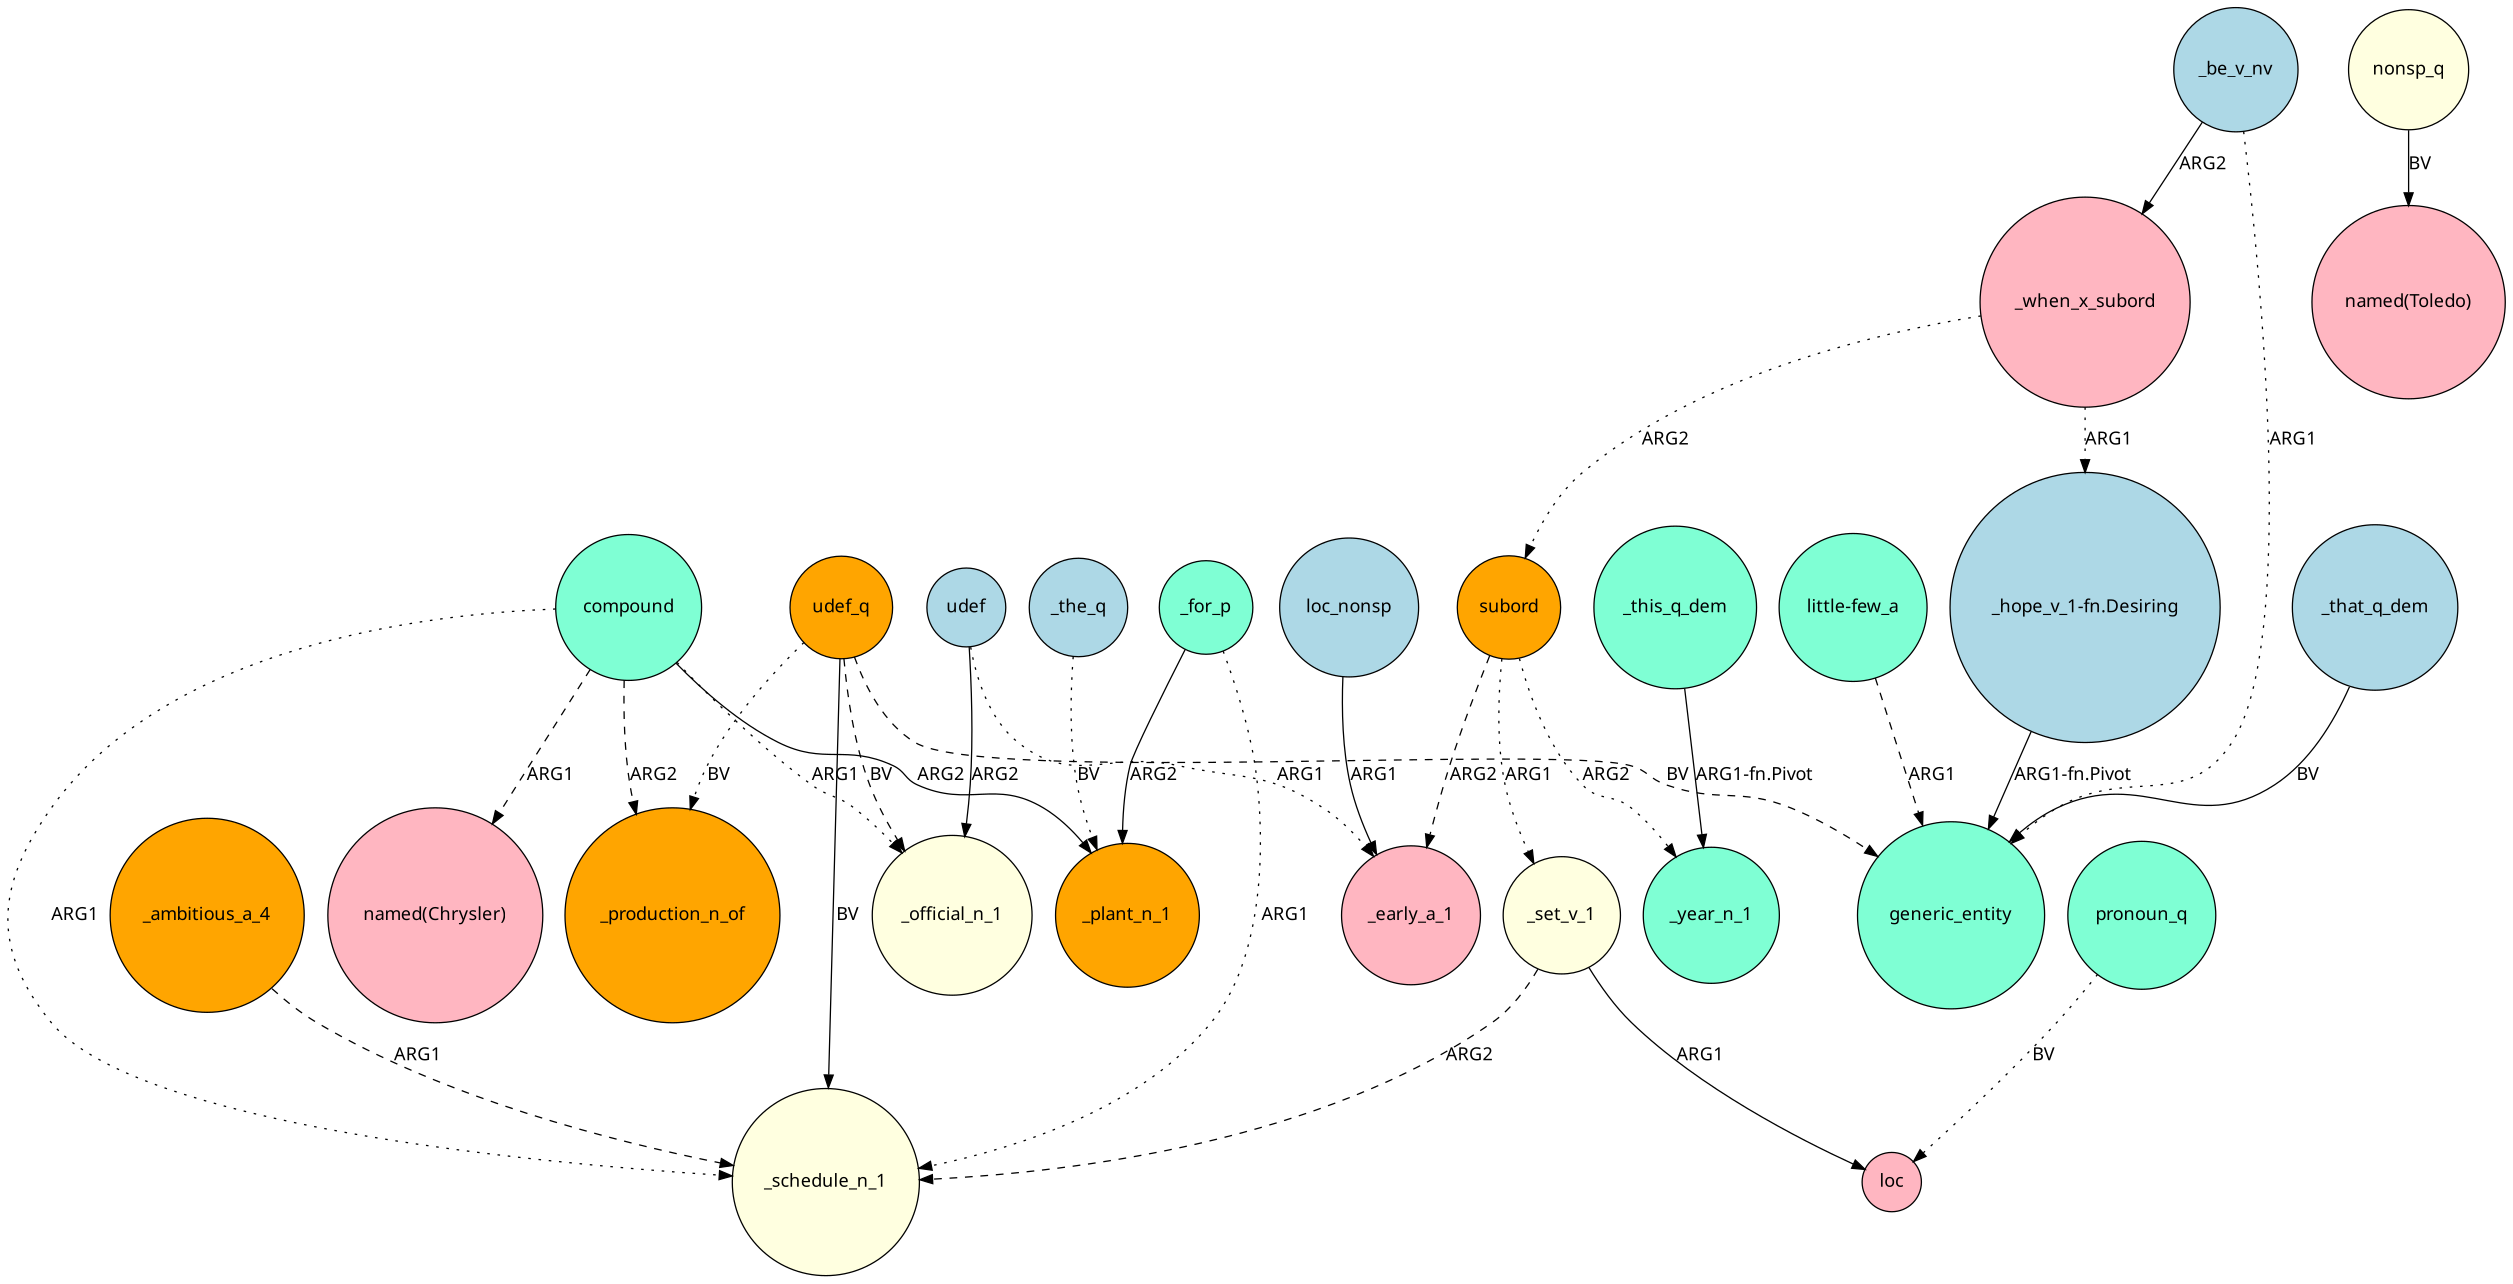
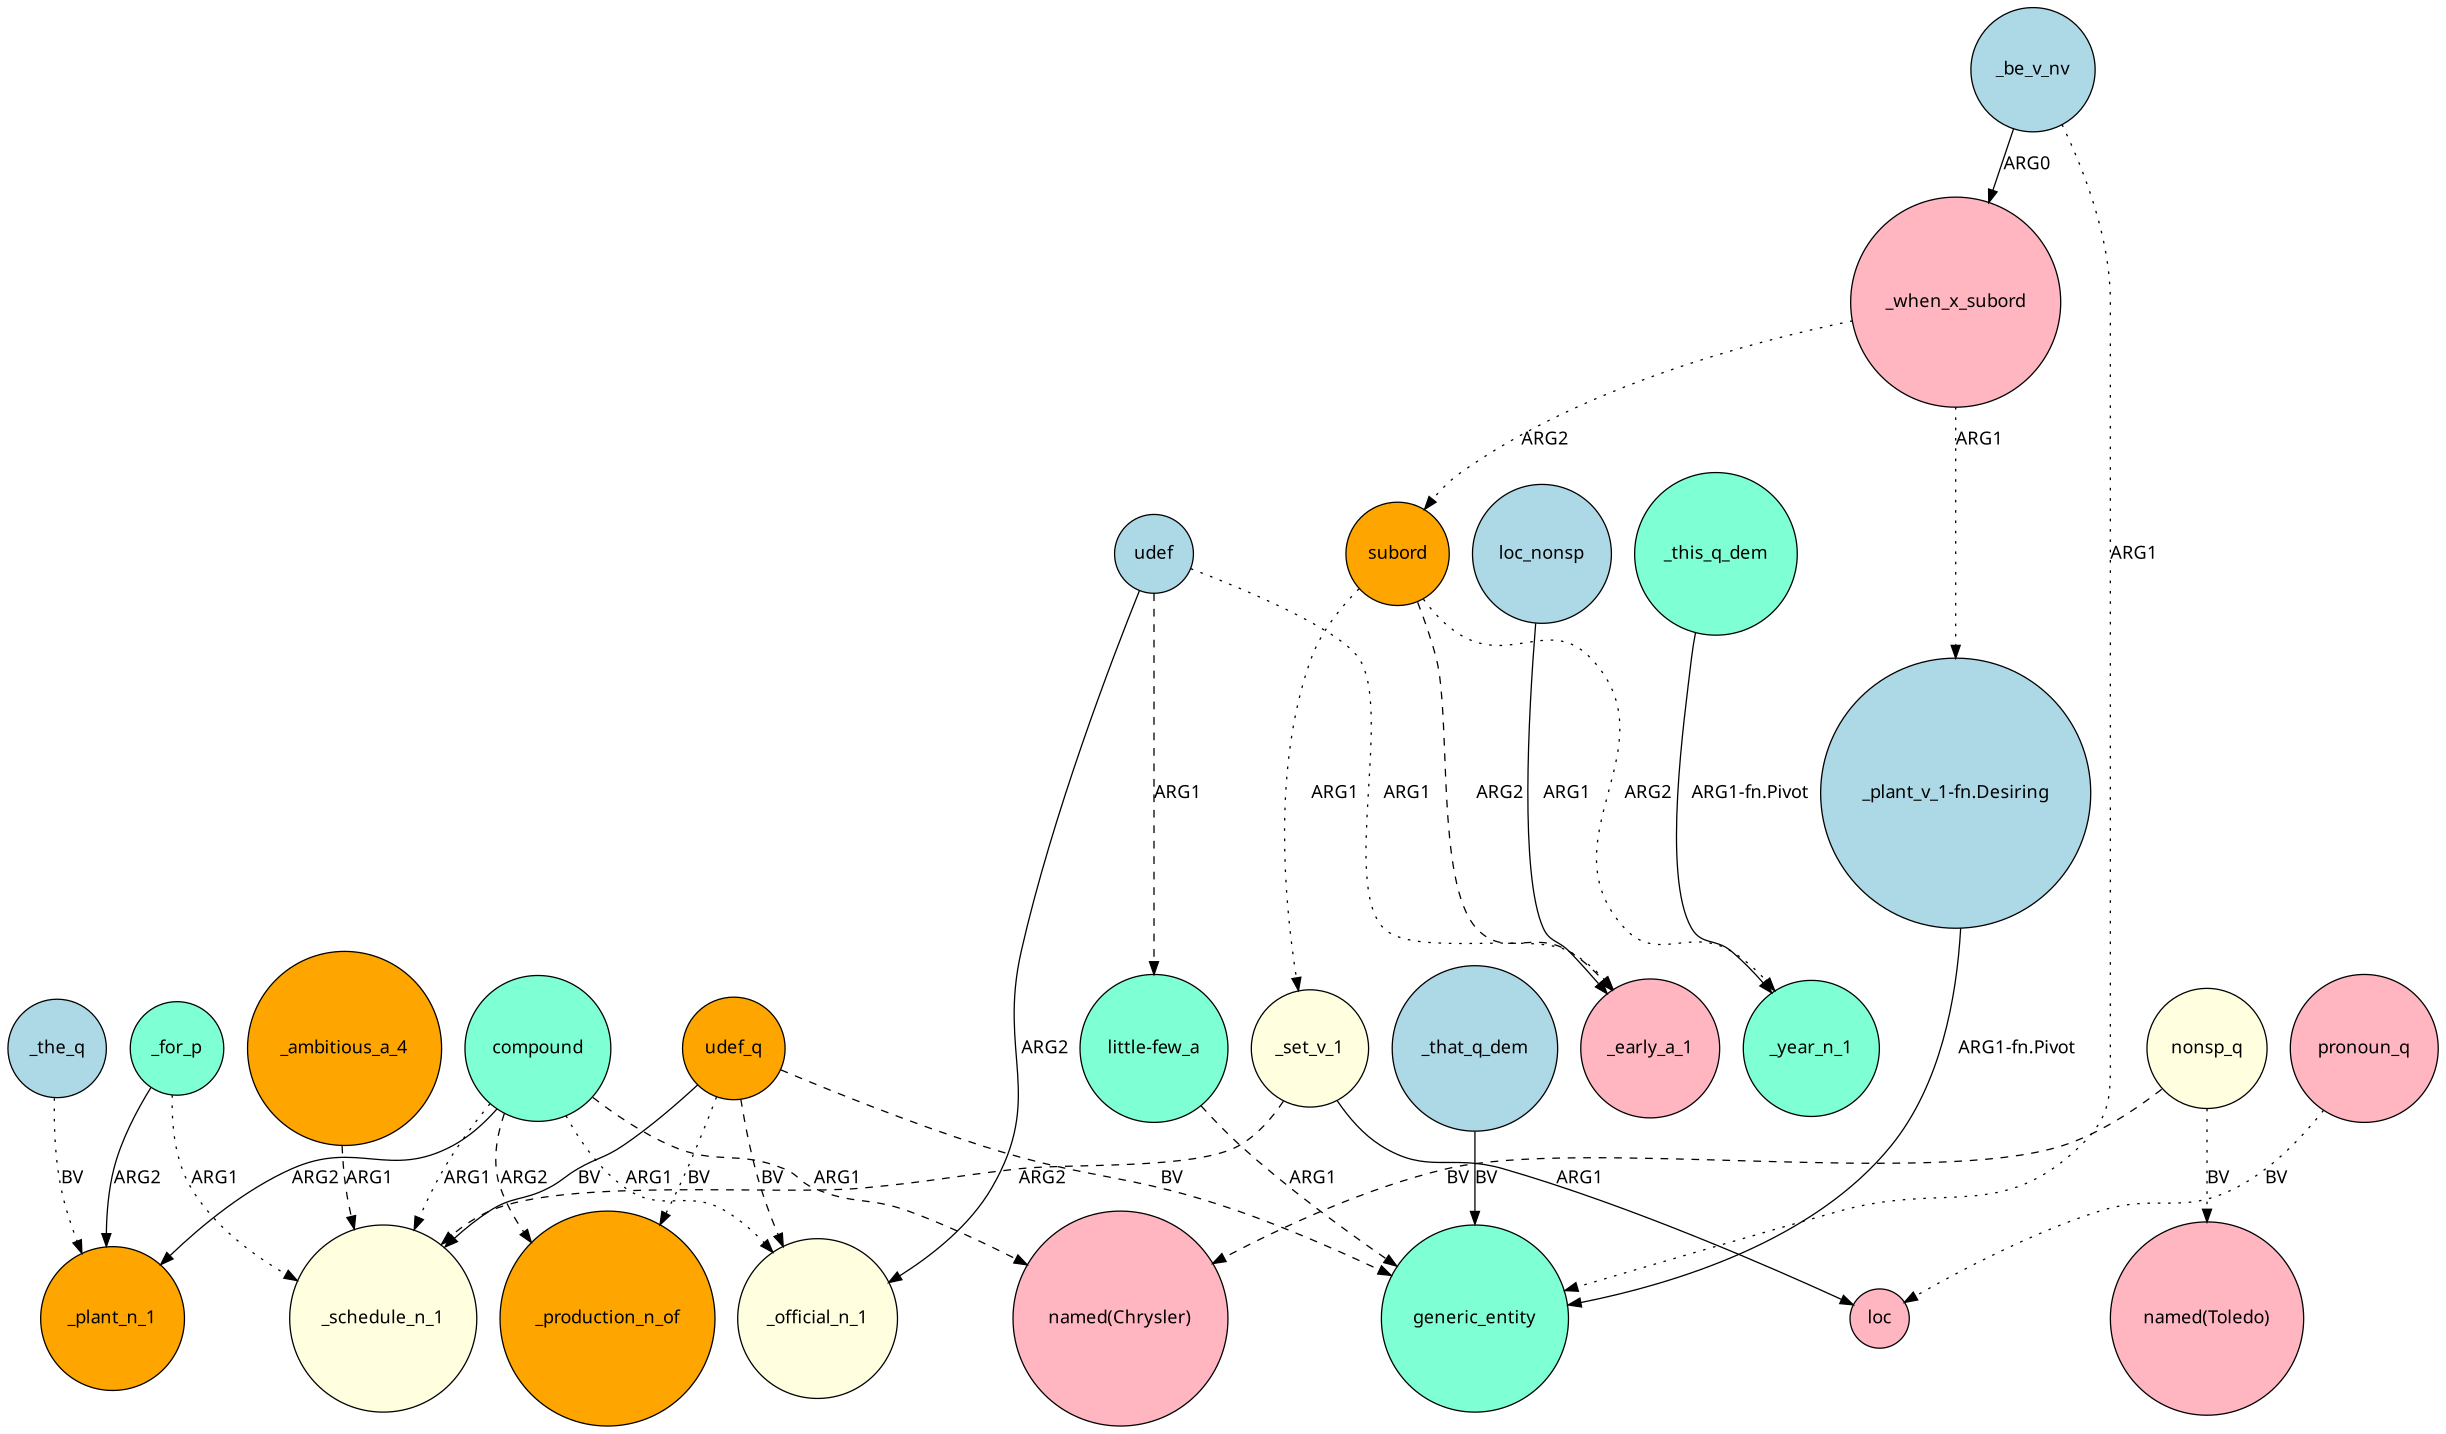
edge "nonsp_q" -> "named(Toledo)": style solid -> dotted
edge "_be_v_nv" -> "_when_x_subord": label "ARG2" -> "ARG0"
node "_hope_v_1-fn.Desiring": label "_hope_v_1-fn.Desiring" -> "_plant_v_1-fn.Desiring"
edge "udef" -> "little-few_a": added, label "ARG1"
node "pronoun_q": fillcolor aquamarine -> lightpink
edge "nonsp_q" -> "named(Chrysler)": added, label "BV"
